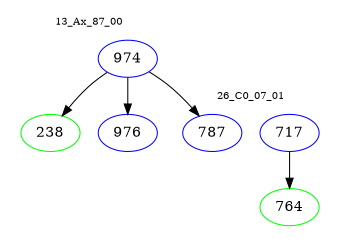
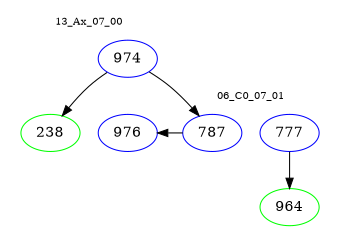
cluster "13_Ax_87_00": label "13_Ax_87_00" -> "13_Ax_07_00"
edge "974" -> "976": now "787" -> "976"
cluster "26_C0_07_01": label "26_C0_07_01" -> "06_C0_07_01"
node "717": label "717" -> "777"
node "764": label "764" -> "964"
